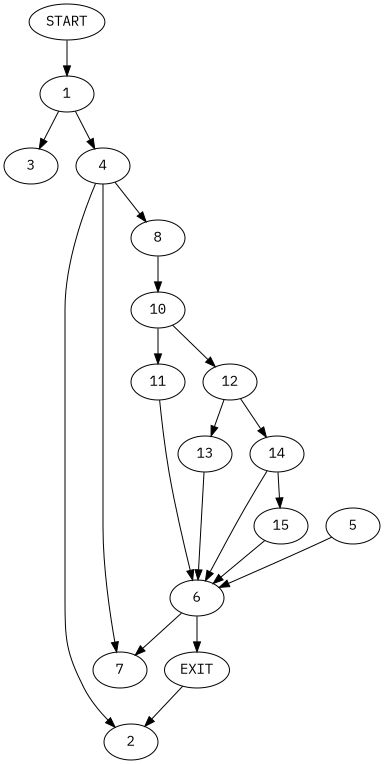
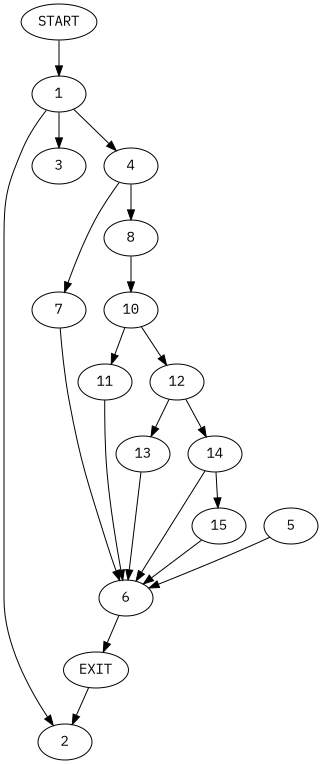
edge "4" -> "2": now "1" -> "2"
edge "6" -> "7": reversed
